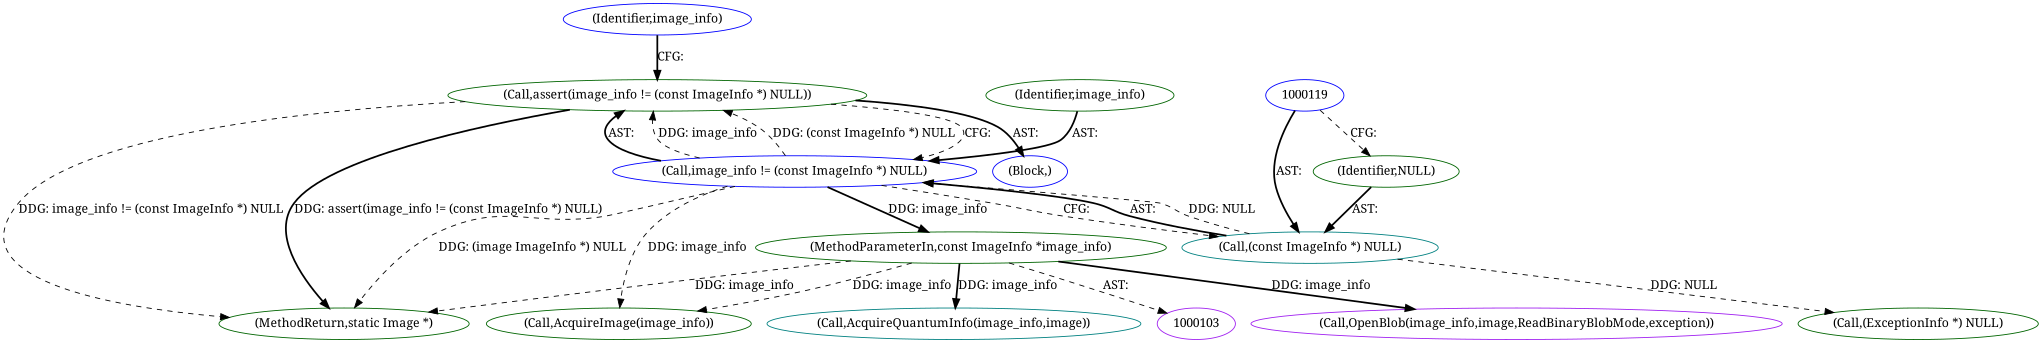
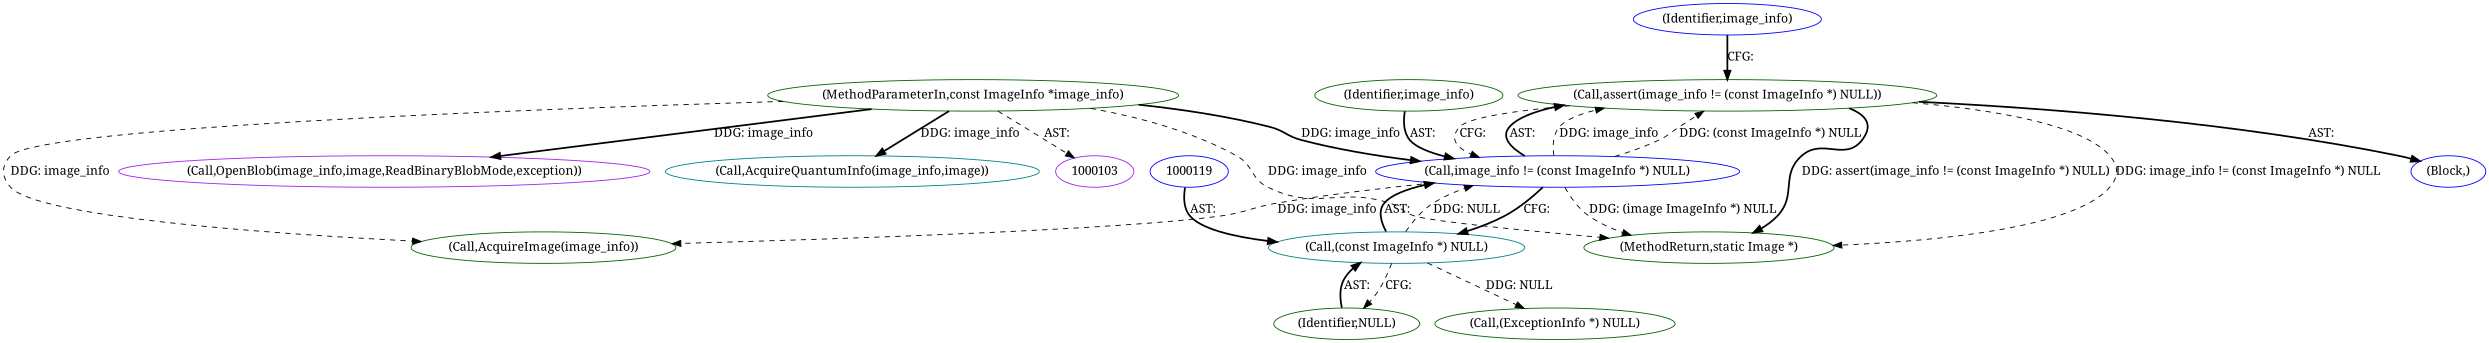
edge "1000119" -> "(Identifier,NULL)": now "(Call,(const ImageInfo *) NULL)" -> "(Identifier,NULL)"
edge "(Call,image_info != (const ImageInfo *) NULL)" -> "(MethodParameterIn,const ImageInfo *image_info)": reversed
edge "(Call,image_info != (const ImageInfo *) NULL)" -> "(Call,(const ImageInfo *) NULL)": style dashed -> bold
